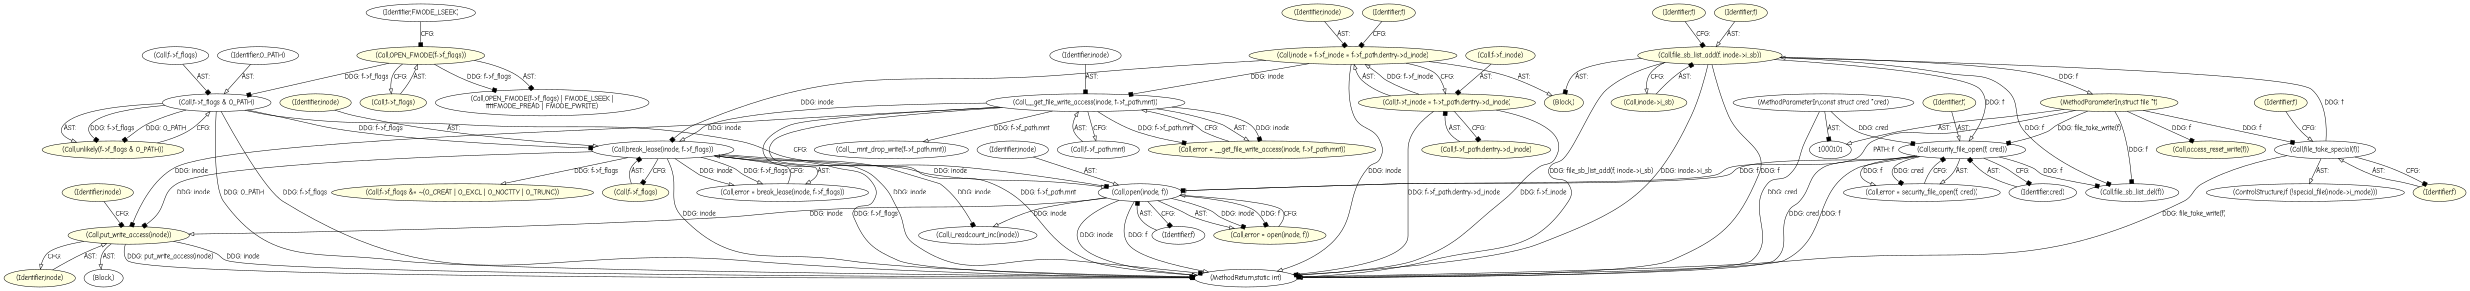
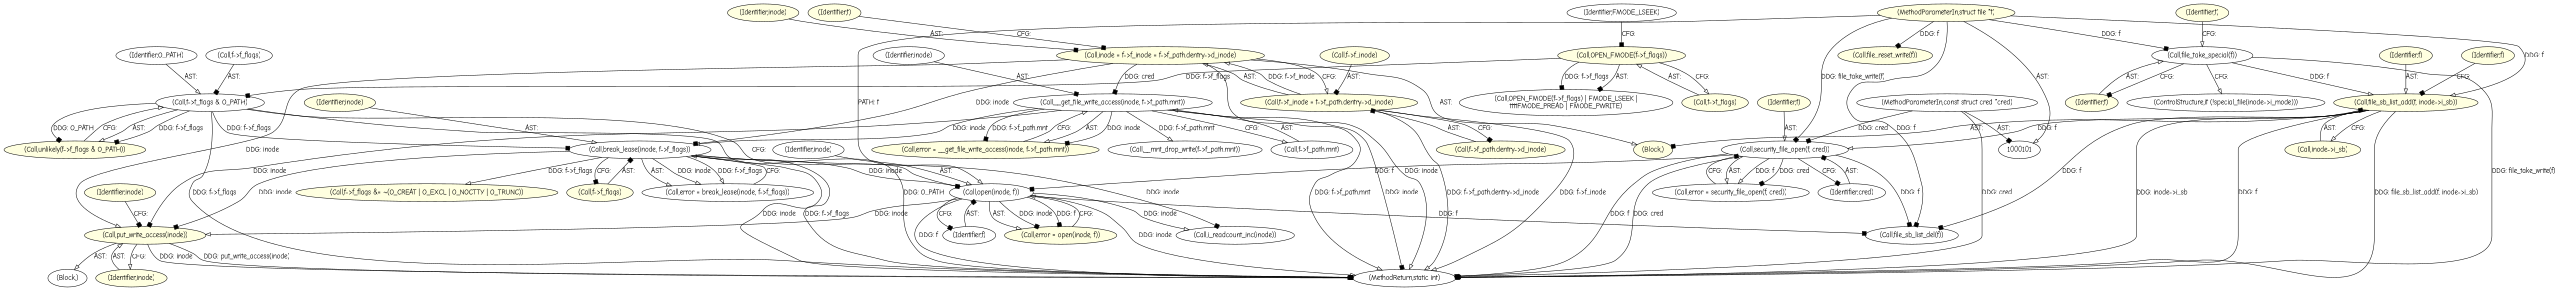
edge "(Call,file_sb_list_add(f, inode->i_sb))" -> "(MethodParameterIn,struct file *f)": reversed
edge "(Call,inode = f->f_inode = f->f_path.dentry->d_inode)" -> "(Call,put_write_access(inode))": added, label "DDG: inode"
edge "(Call,inode = f->f_inode = f->f_path.dentry->d_inode)" -> "(Call,__get_file_write_access(inode, f->f_path.mnt))": label "DDG: inode" -> "DDG: cred"
node "(Call,access_reset_write(f))": label "(Call,access_reset_write(f))" -> "(Call,file_reset_write(f))"
edge "(Call,file_take_special(f))" -> "(ControlStructure,if (!special_file(inode->i_mode)))": label "AST: " -> "CFG: "
edge "(Call,open(inode, f))" -> "(Call,file_sb_list_del(f))": added, label "DDG: f"
